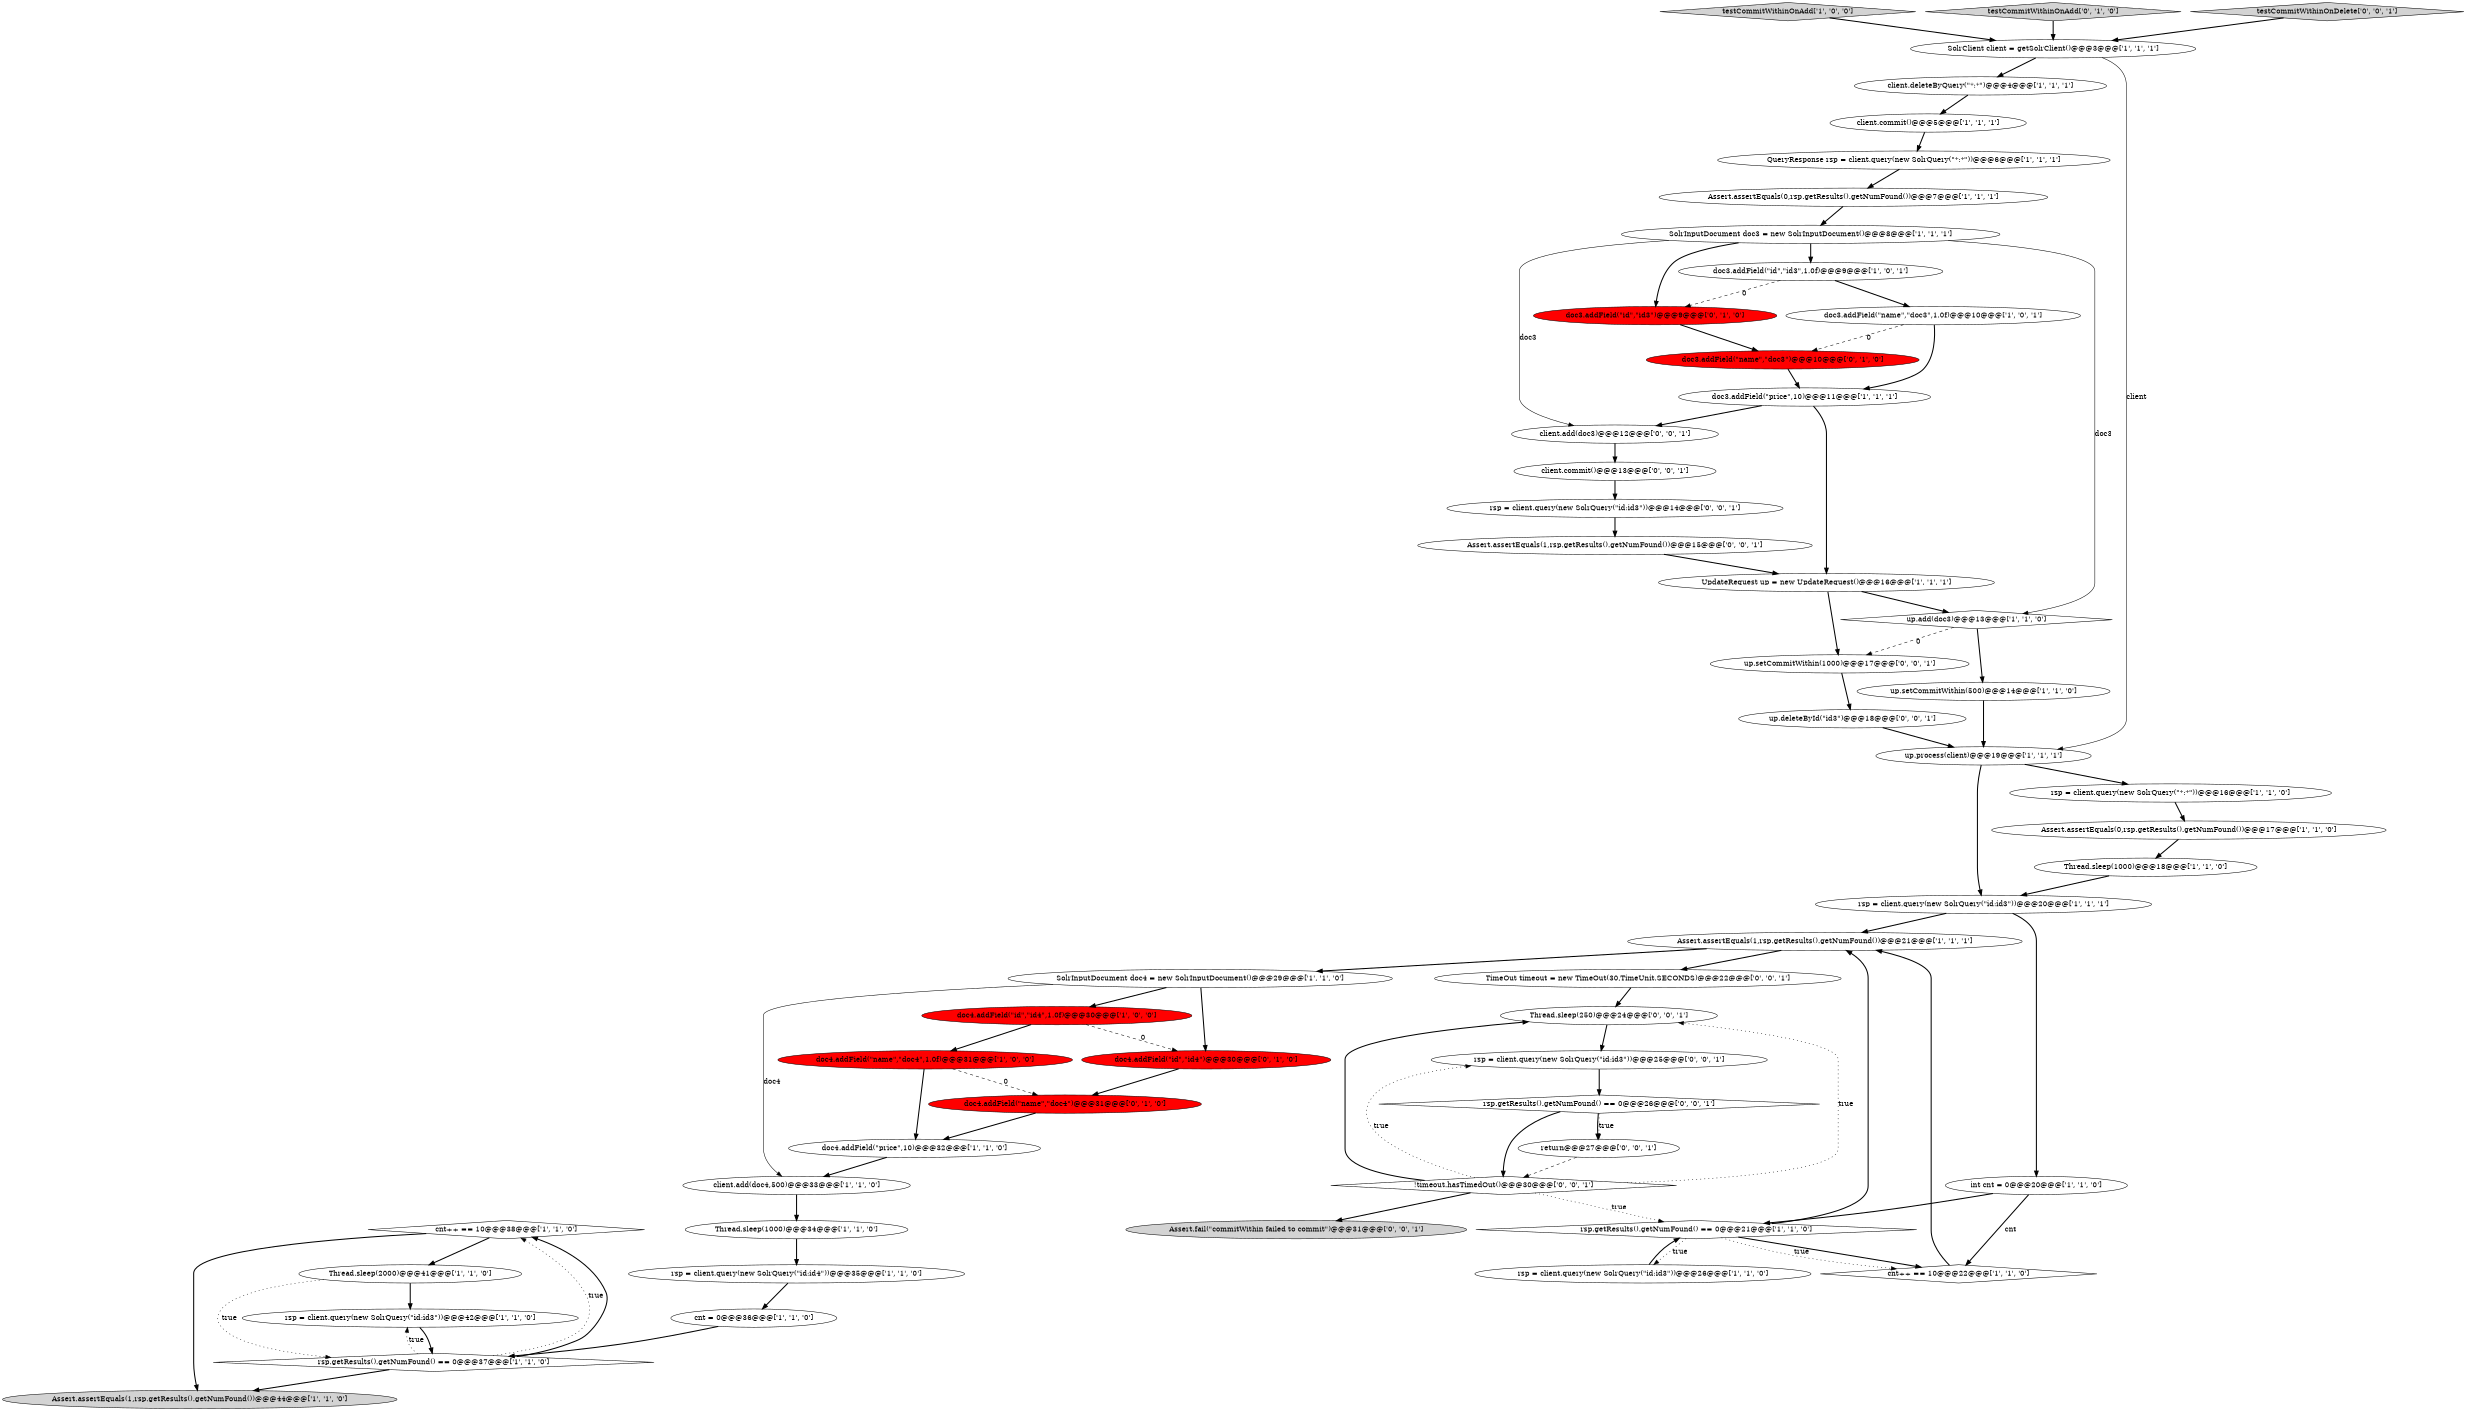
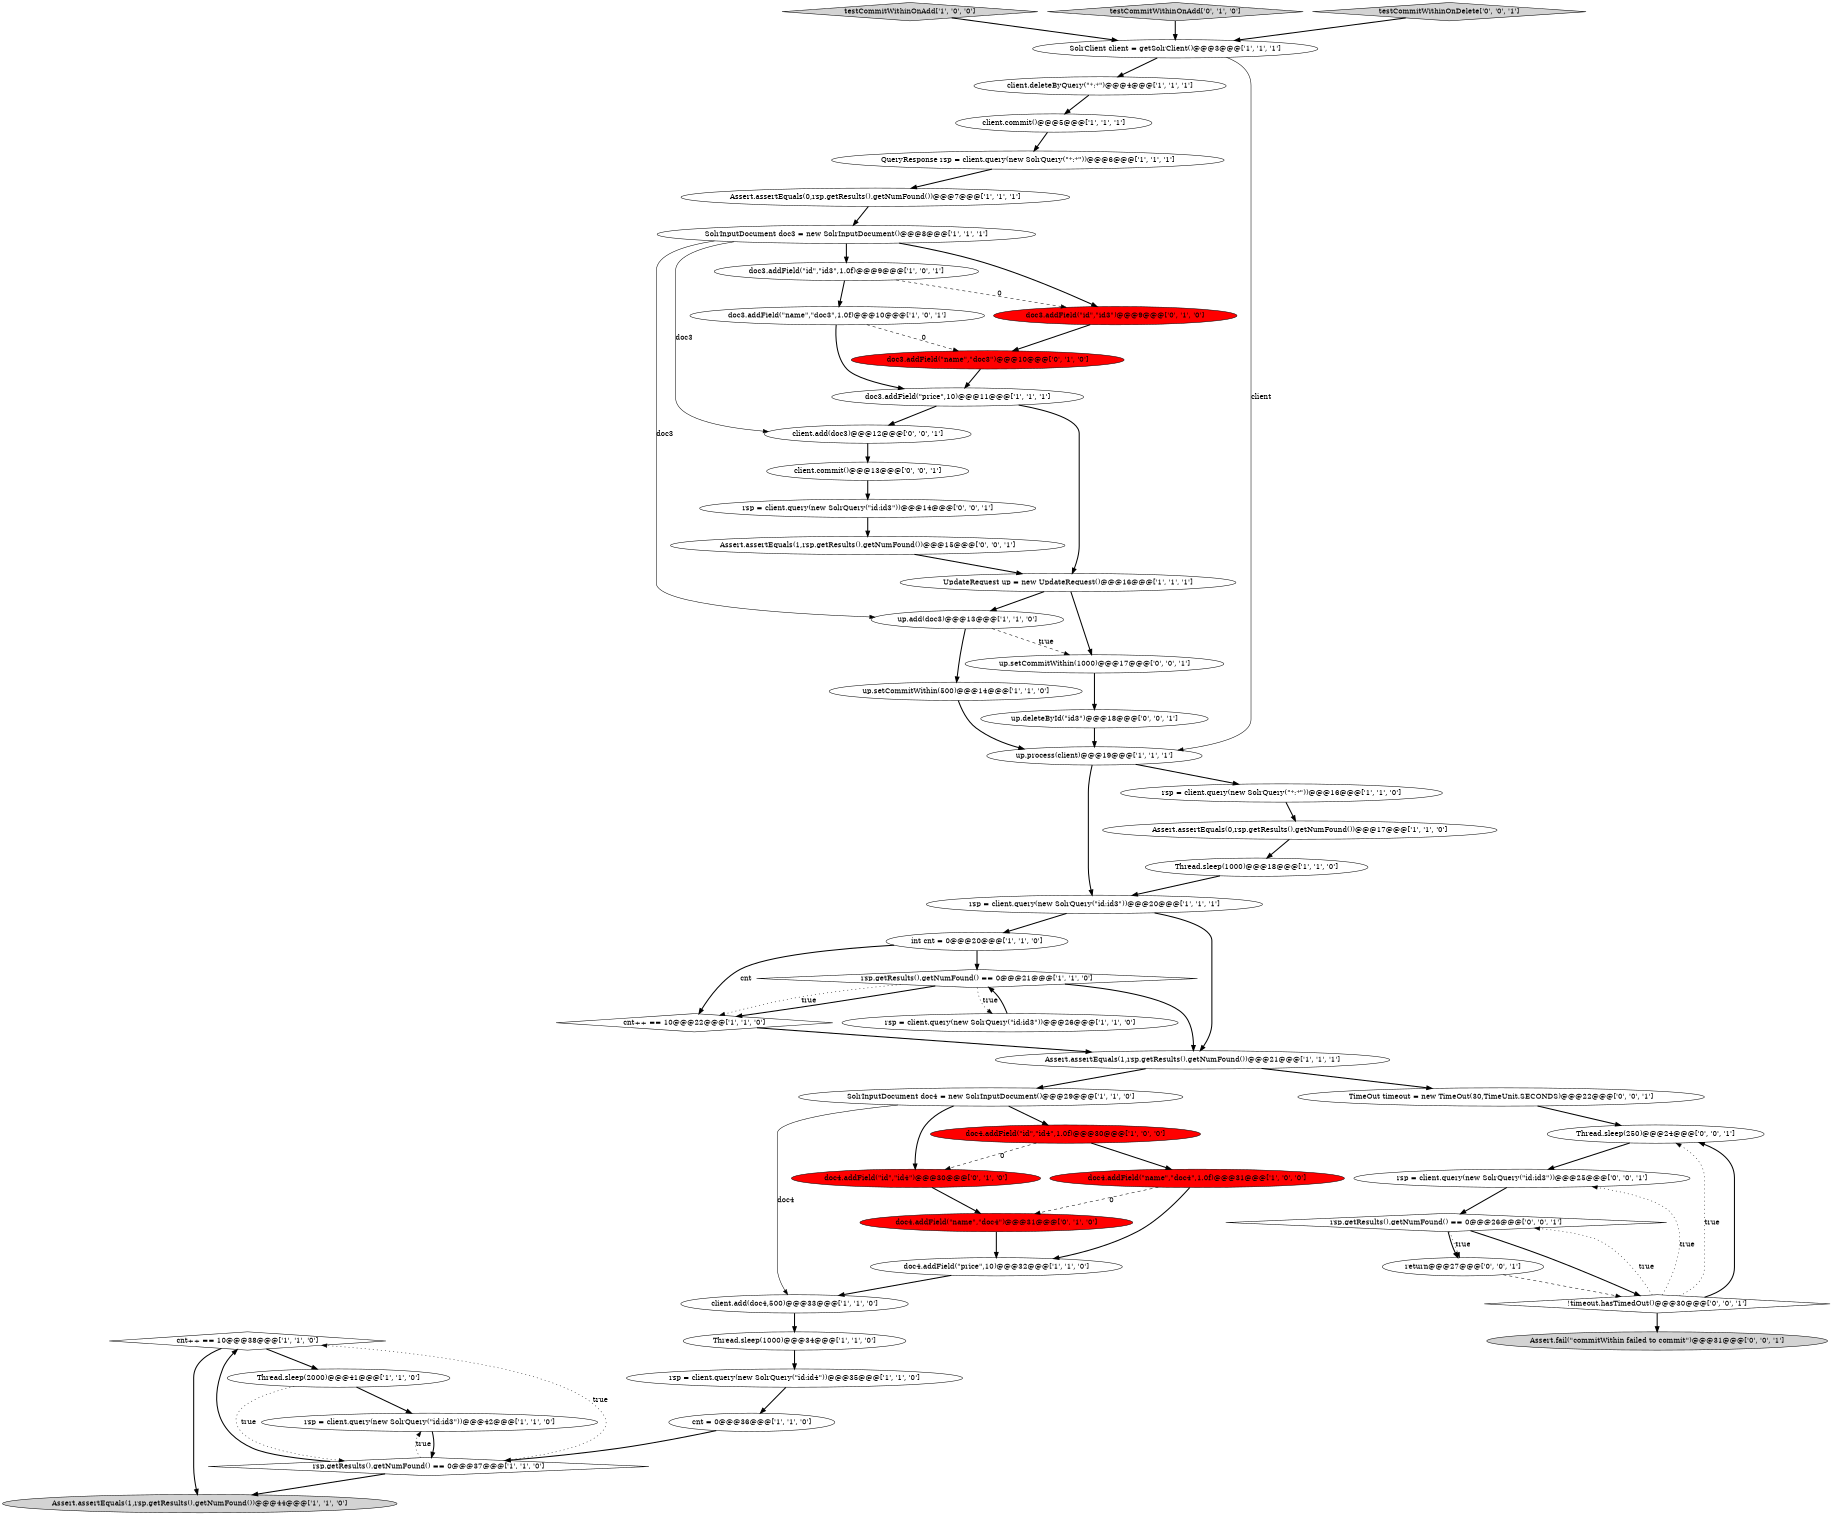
node "up.add(doc3)@@@13@@@['1', '1', '0']": shape diamond -> ellipse
edge "up.add(doc3)@@@13@@@['1', '1', '0']" -> "up.setCommitWithin(1000)@@@17@@@['0', '0', '1']": label "0" -> "true"
edge "!timeout.hasTimedOut()@@@30@@@['0', '0', '1']" -> "rsp.getResults().getNumFound() == 0@@@21@@@['1', '1', '0']": now "!timeout.hasTimedOut()@@@30@@@['0', '0', '1']" -> "rsp.getResults().getNumFound() == 0@@@26@@@['0', '0', '1']"
